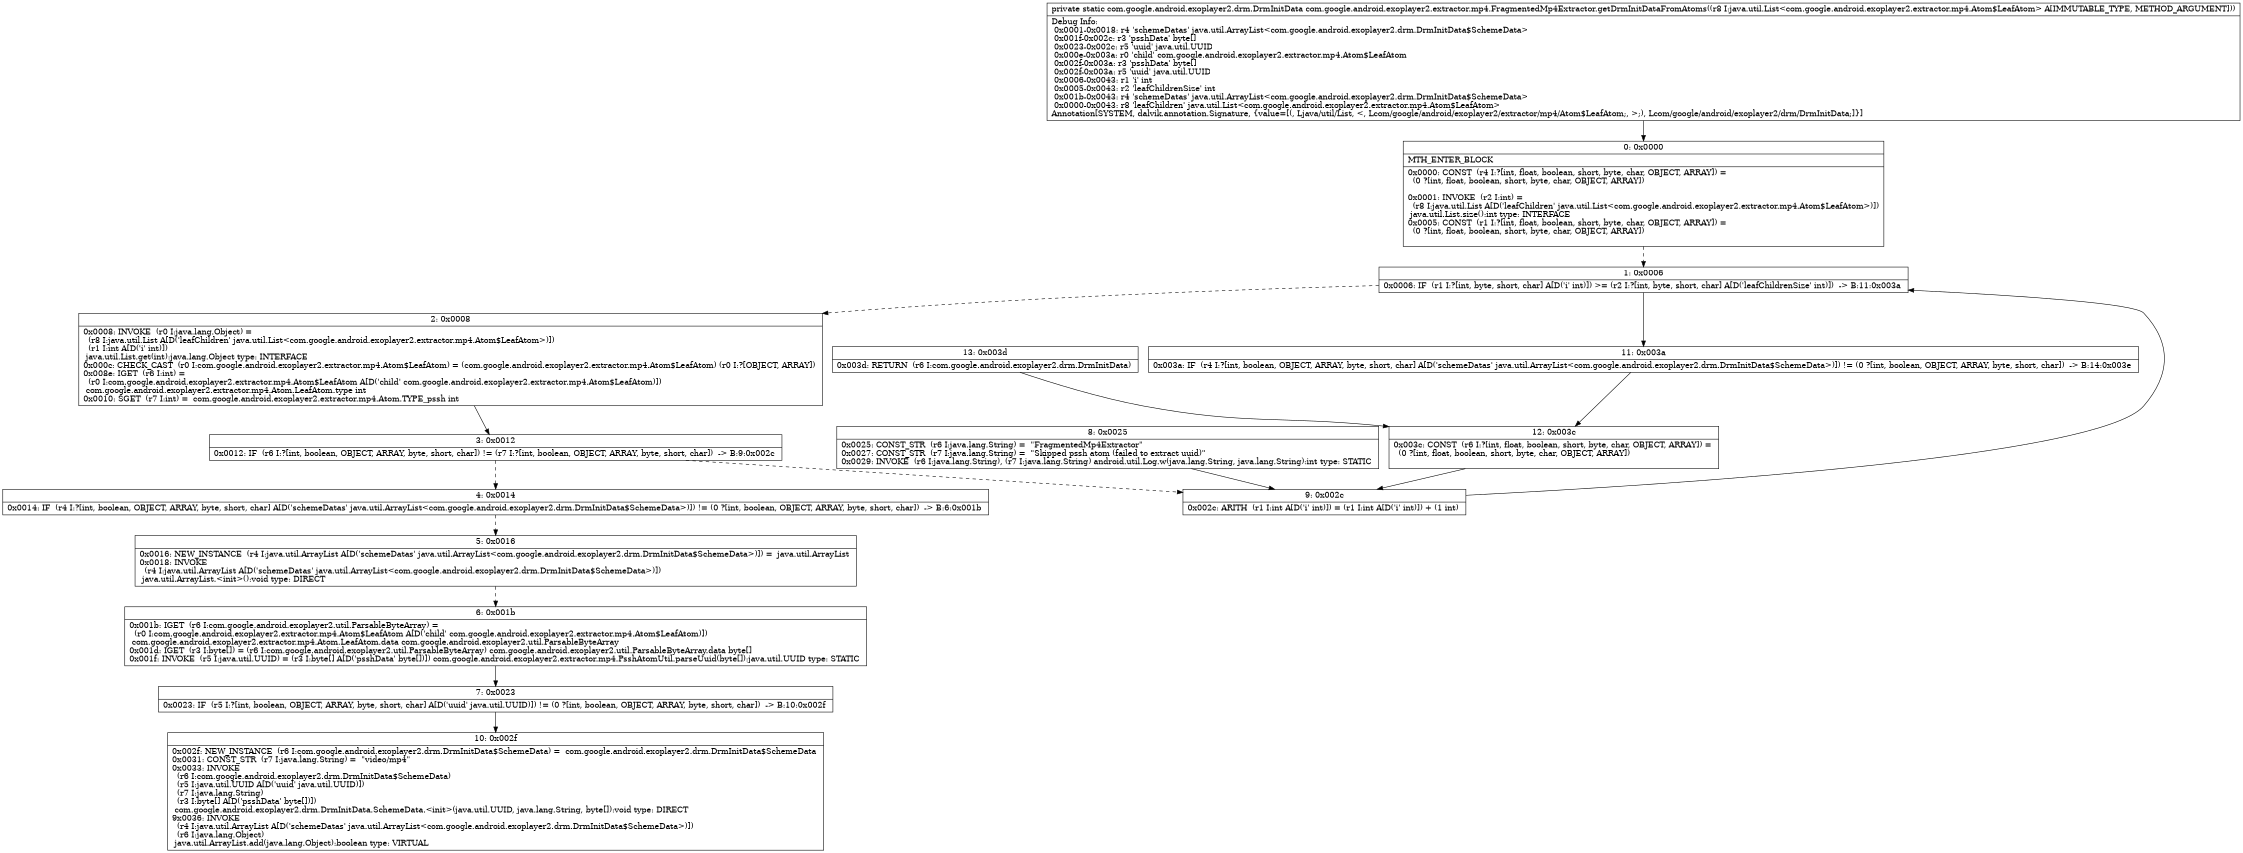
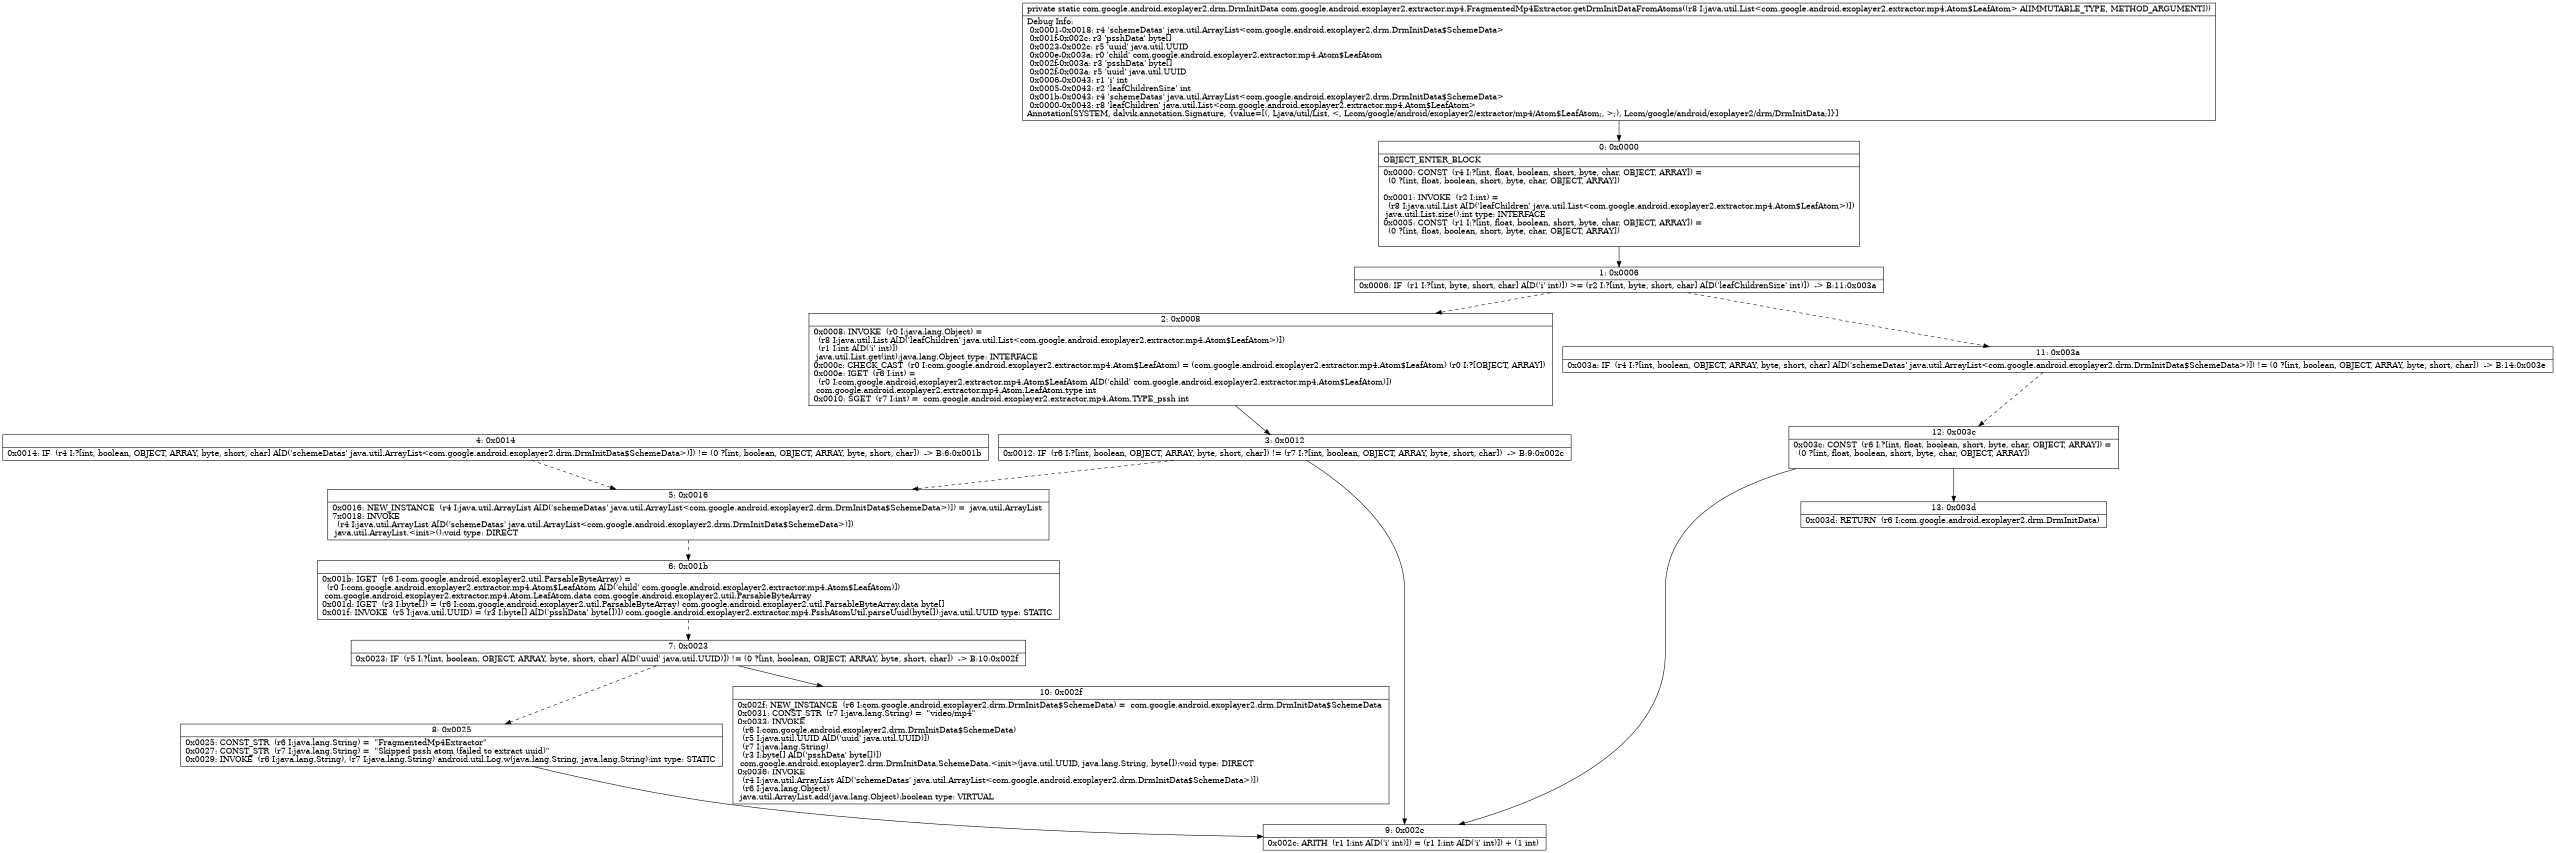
node "0: 0x0000": text "MTH_ENTER_BLOCK" -> "OBJECT_ENTER_BLOCK"
edge "0: 0x0000" -> "1: 0x0006": style dashed -> solid
edge "1: 0x0006" -> "11: 0x003a": style solid -> dashed
node "2: 0x0008": text "0x008e: IGET  (r6 I:int) =" -> "0x000e: IGET  (r6 I:int) ="
edge "11: 0x003a" -> "12: 0x003c": style solid -> dashed
edge "13: 0x003d" -> "12: 0x003c": reversed
edge "9: 0x002c" -> "1: 0x0006": removed
edge "3: 0x0012" -> "4: 0x0014": now "3: 0x0012" -> "5: 0x0016"
edge "3: 0x0012" -> "9: 0x002c": style dashed -> solid
node "5: 0x0016": text "0x0018: INVOKE" -> "7x0018: INVOKE"
edge "6: 0x001b" -> "7: 0x0023": style solid -> dashed
edge "7: 0x0023" -> "8: 0x0025": added
node "10: 0x002f": text "9x0036: INVOKE" -> "0x0036: INVOKE"
